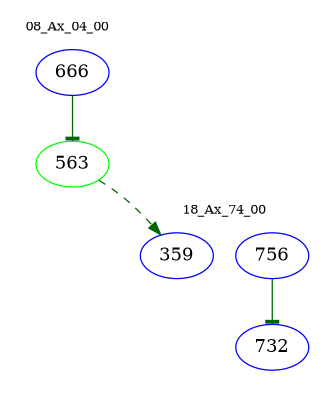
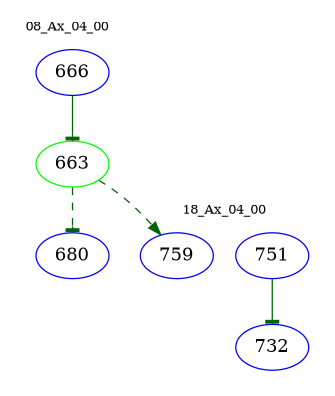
node "563": label "563" -> "663"
cluster "18_Ax_74_00": label "18_Ax_74_00" -> "18_Ax_04_00"
node "680": added
node "359": label "359" -> "759"
node "756": label "756" -> "751"
